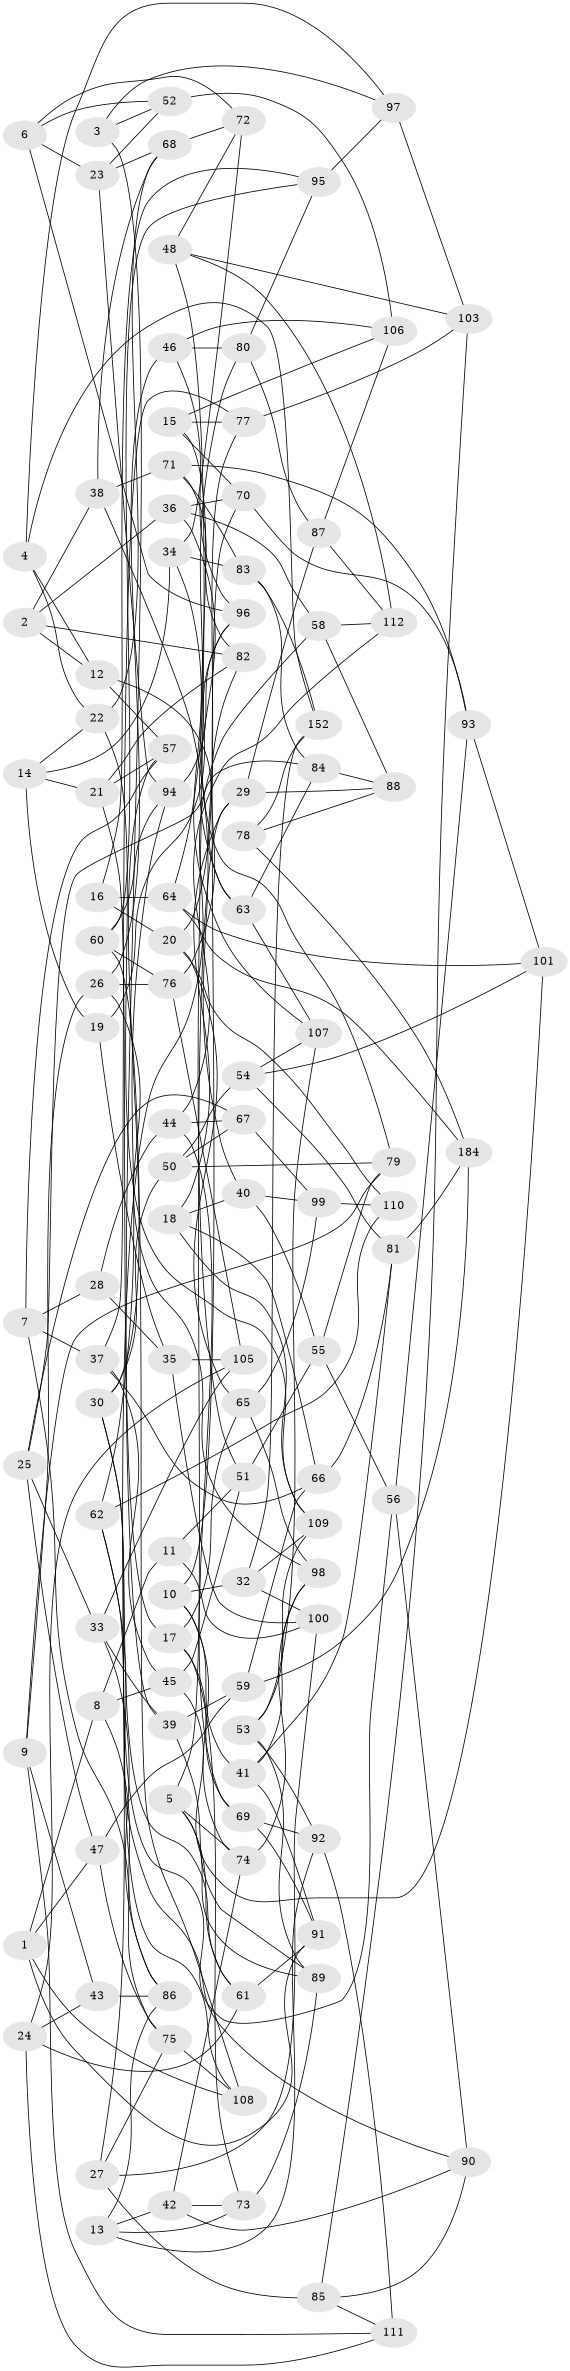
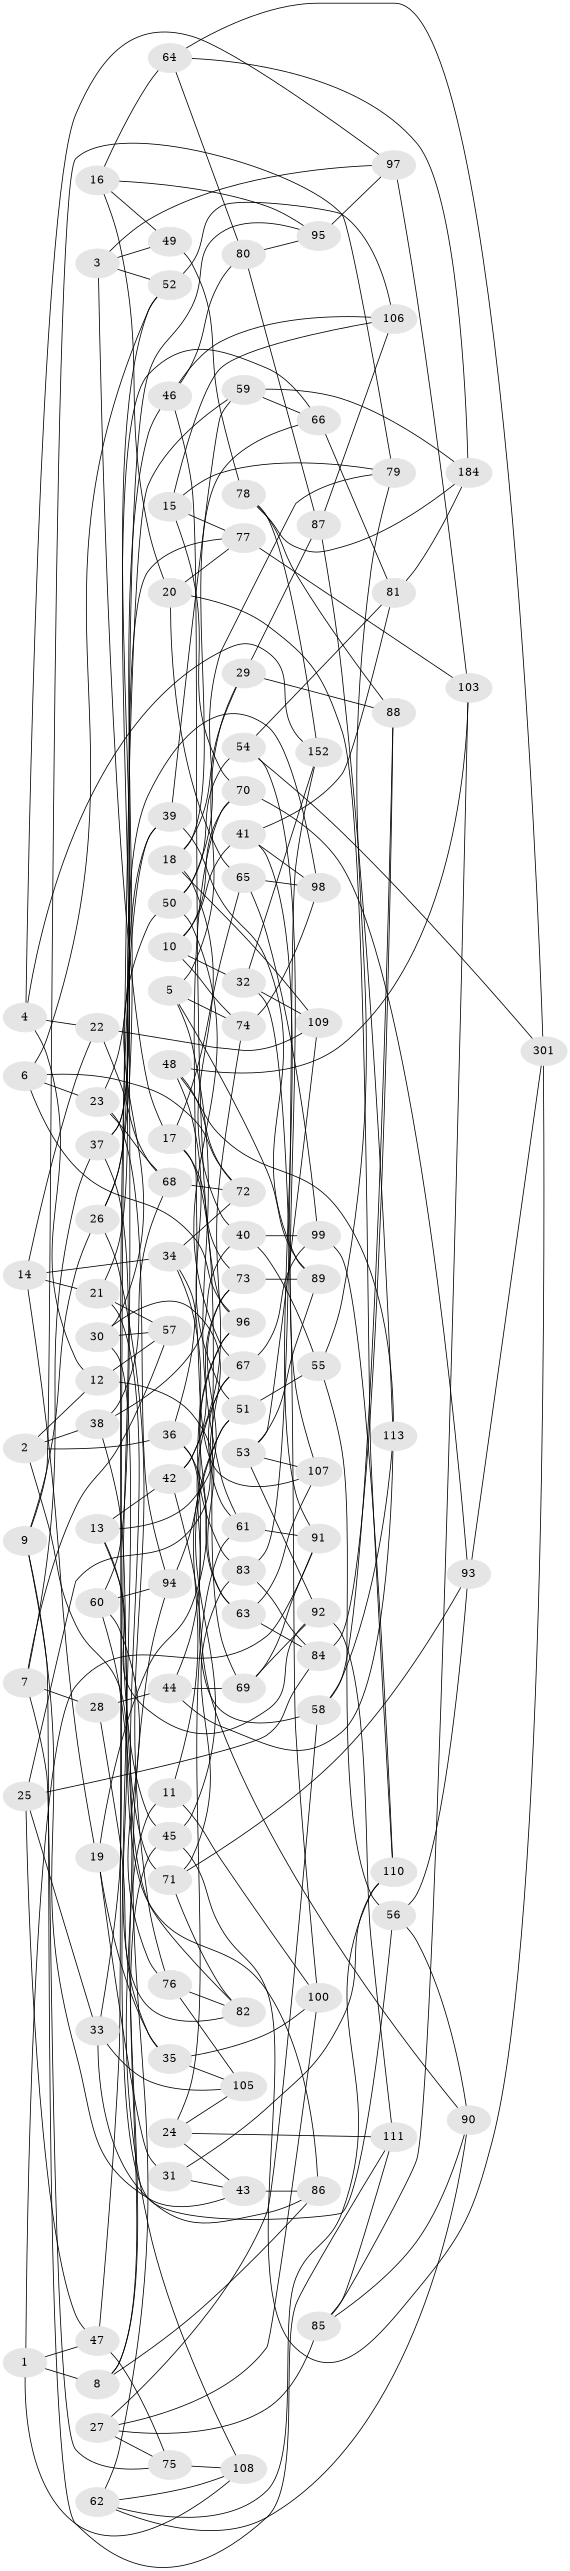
node "49": added
node "112": label "112" -> "113"
node "101": label "101" -> "301"
node "31": added
